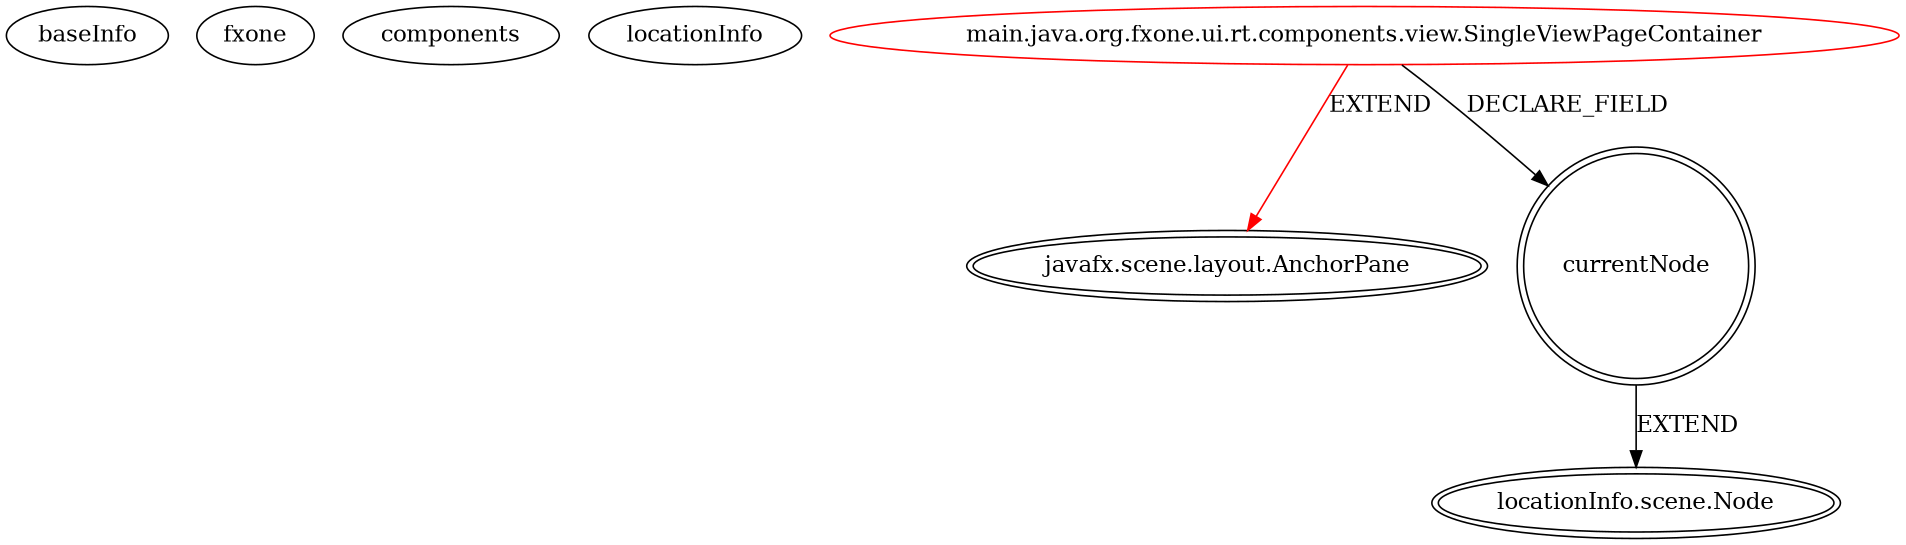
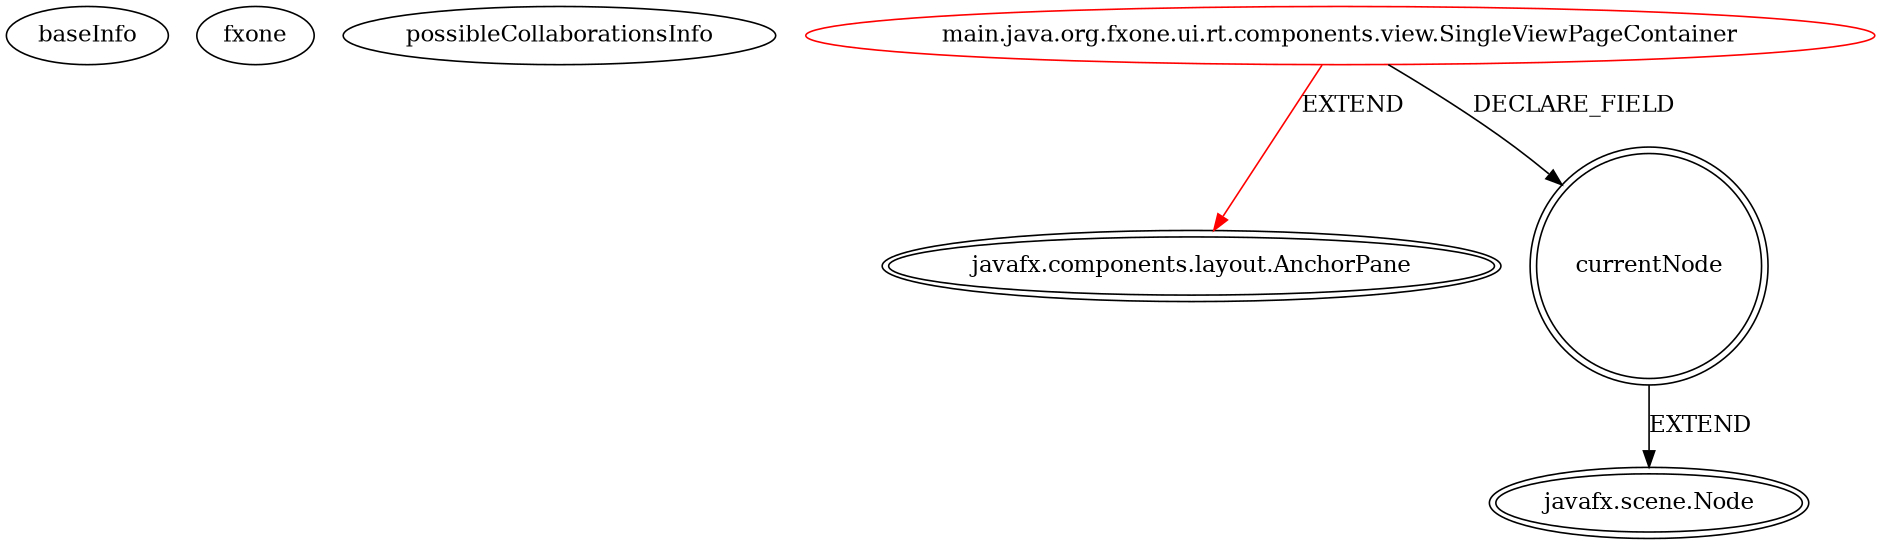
node "components": label "components" -> "possibleCollaborationsInfo"
node "locationInfo": removed
node "javafx.scene.layout.AnchorPane": label "javafx.scene.layout.AnchorPane" -> "javafx.components.layout.AnchorPane"
node "locationInfo.scene.Node": label "locationInfo.scene.Node" -> "javafx.scene.Node"
